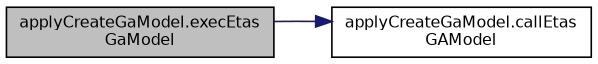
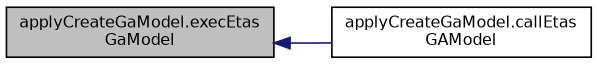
edge "applyCreateGaModel.execEtas GaModel" -> "applyCreateGaModel.callEtas GAModel": reversed
